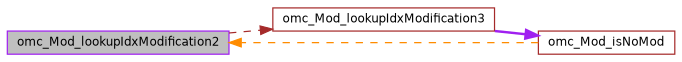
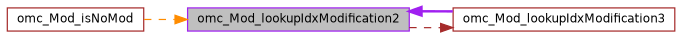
edge "omc_Mod_lookupIdxModification3" -> "omc_Mod_isNoMod": now "omc_Mod_lookupIdxModification3" -> "omc_Mod_lookupIdxModification2"
